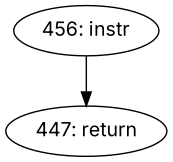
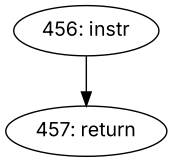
node "447: return": label "447: return" -> "457: return"
